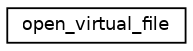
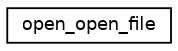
node "open_virtual_file": label "open_virtual_file" -> "open_open_file"
